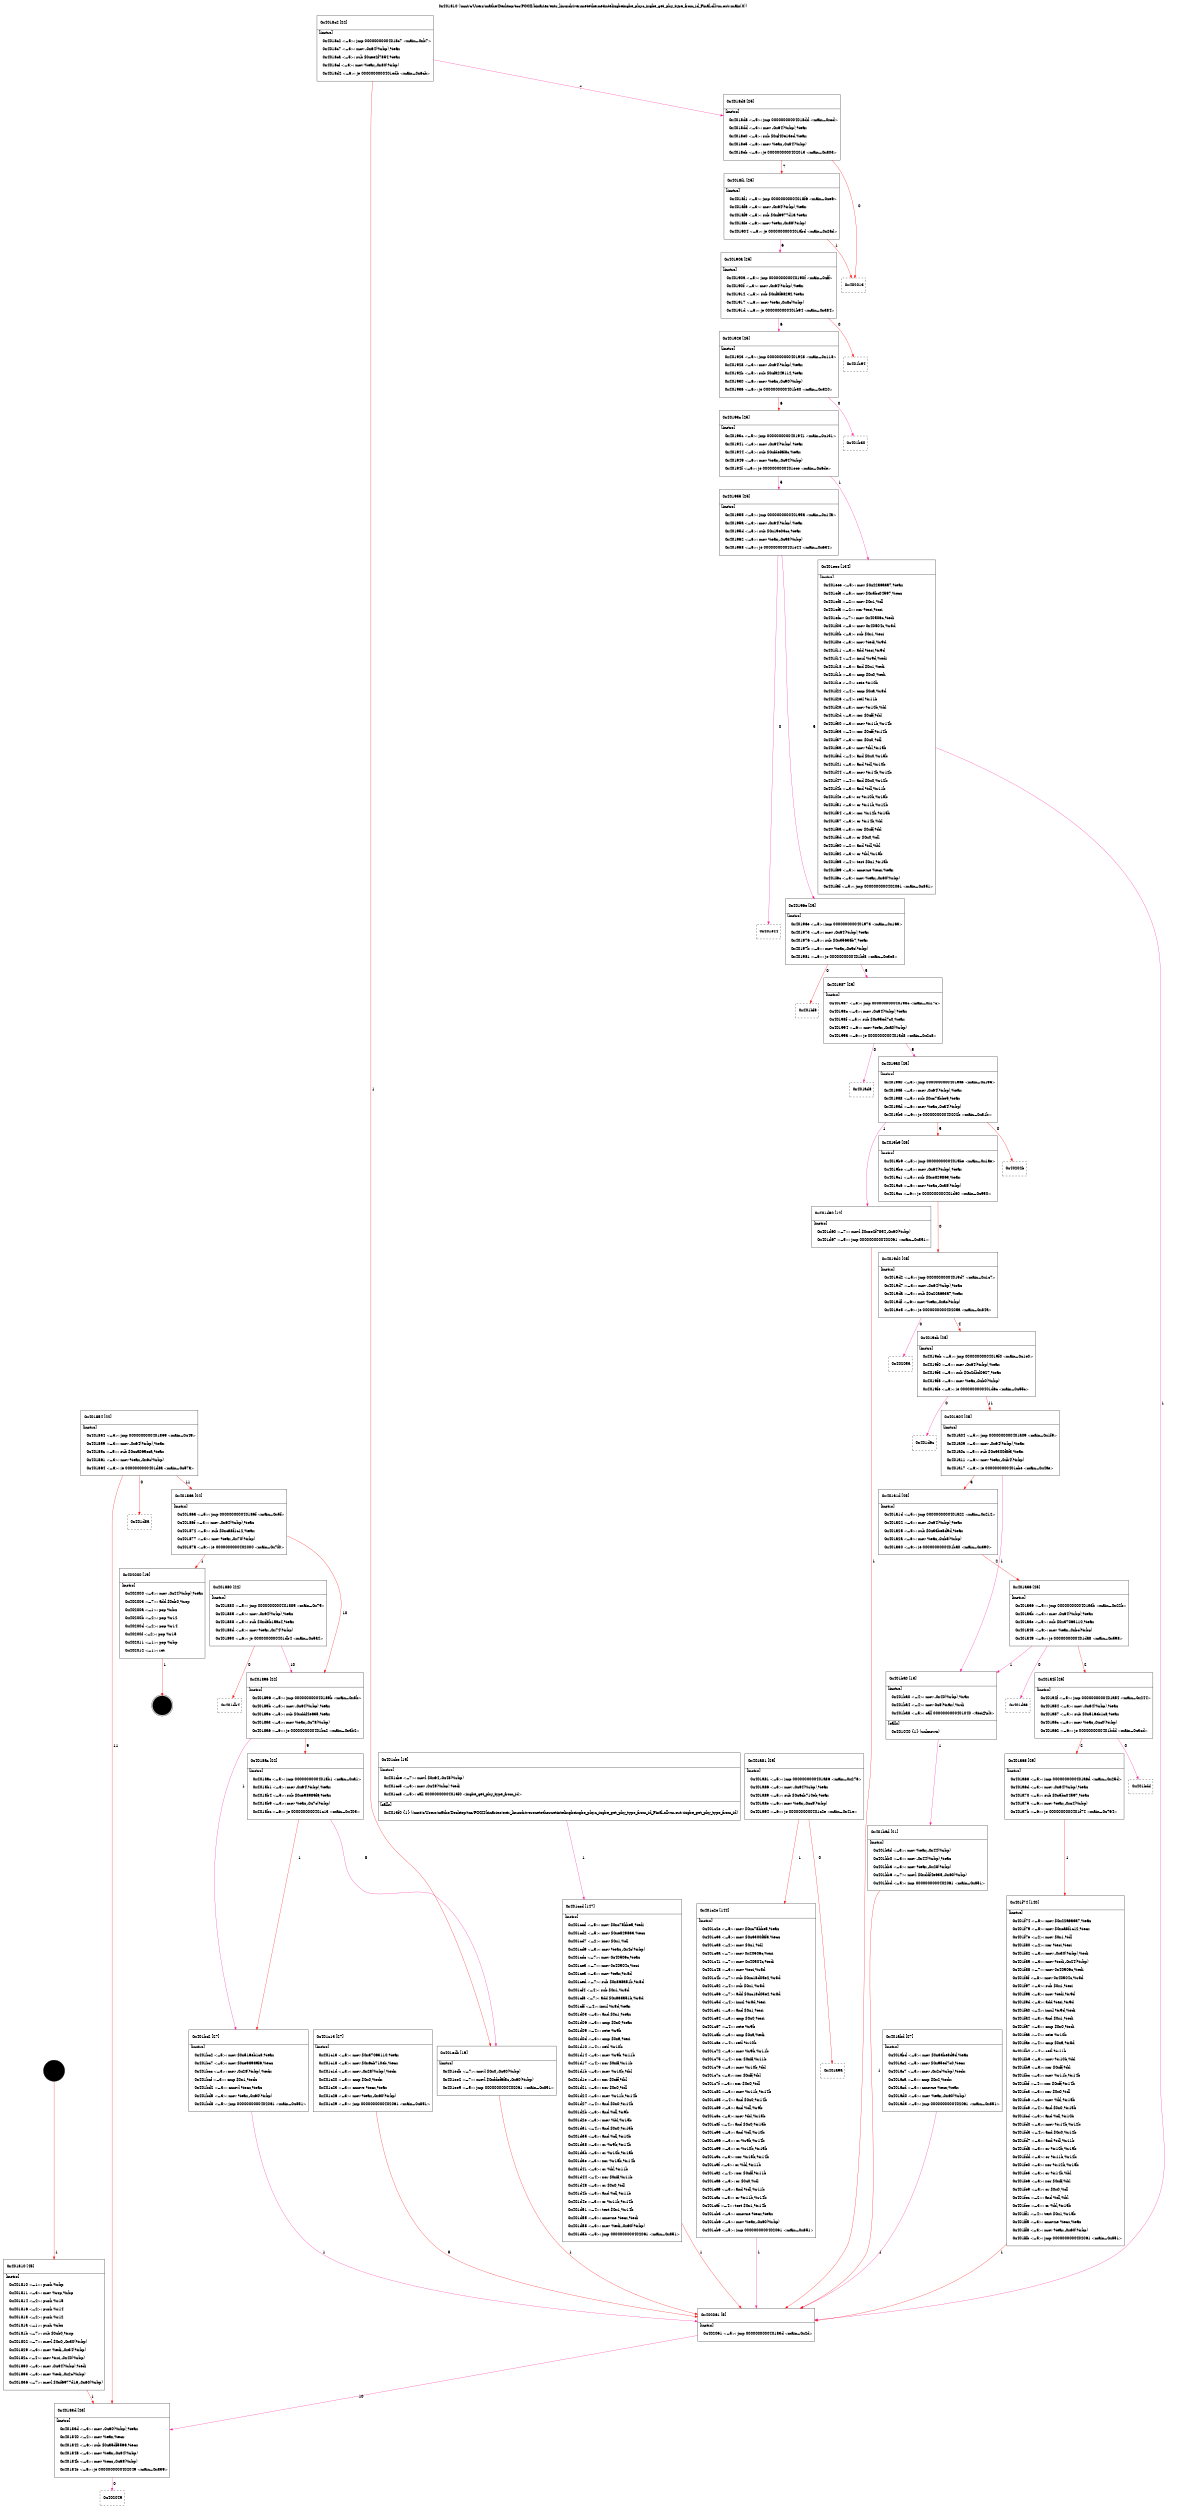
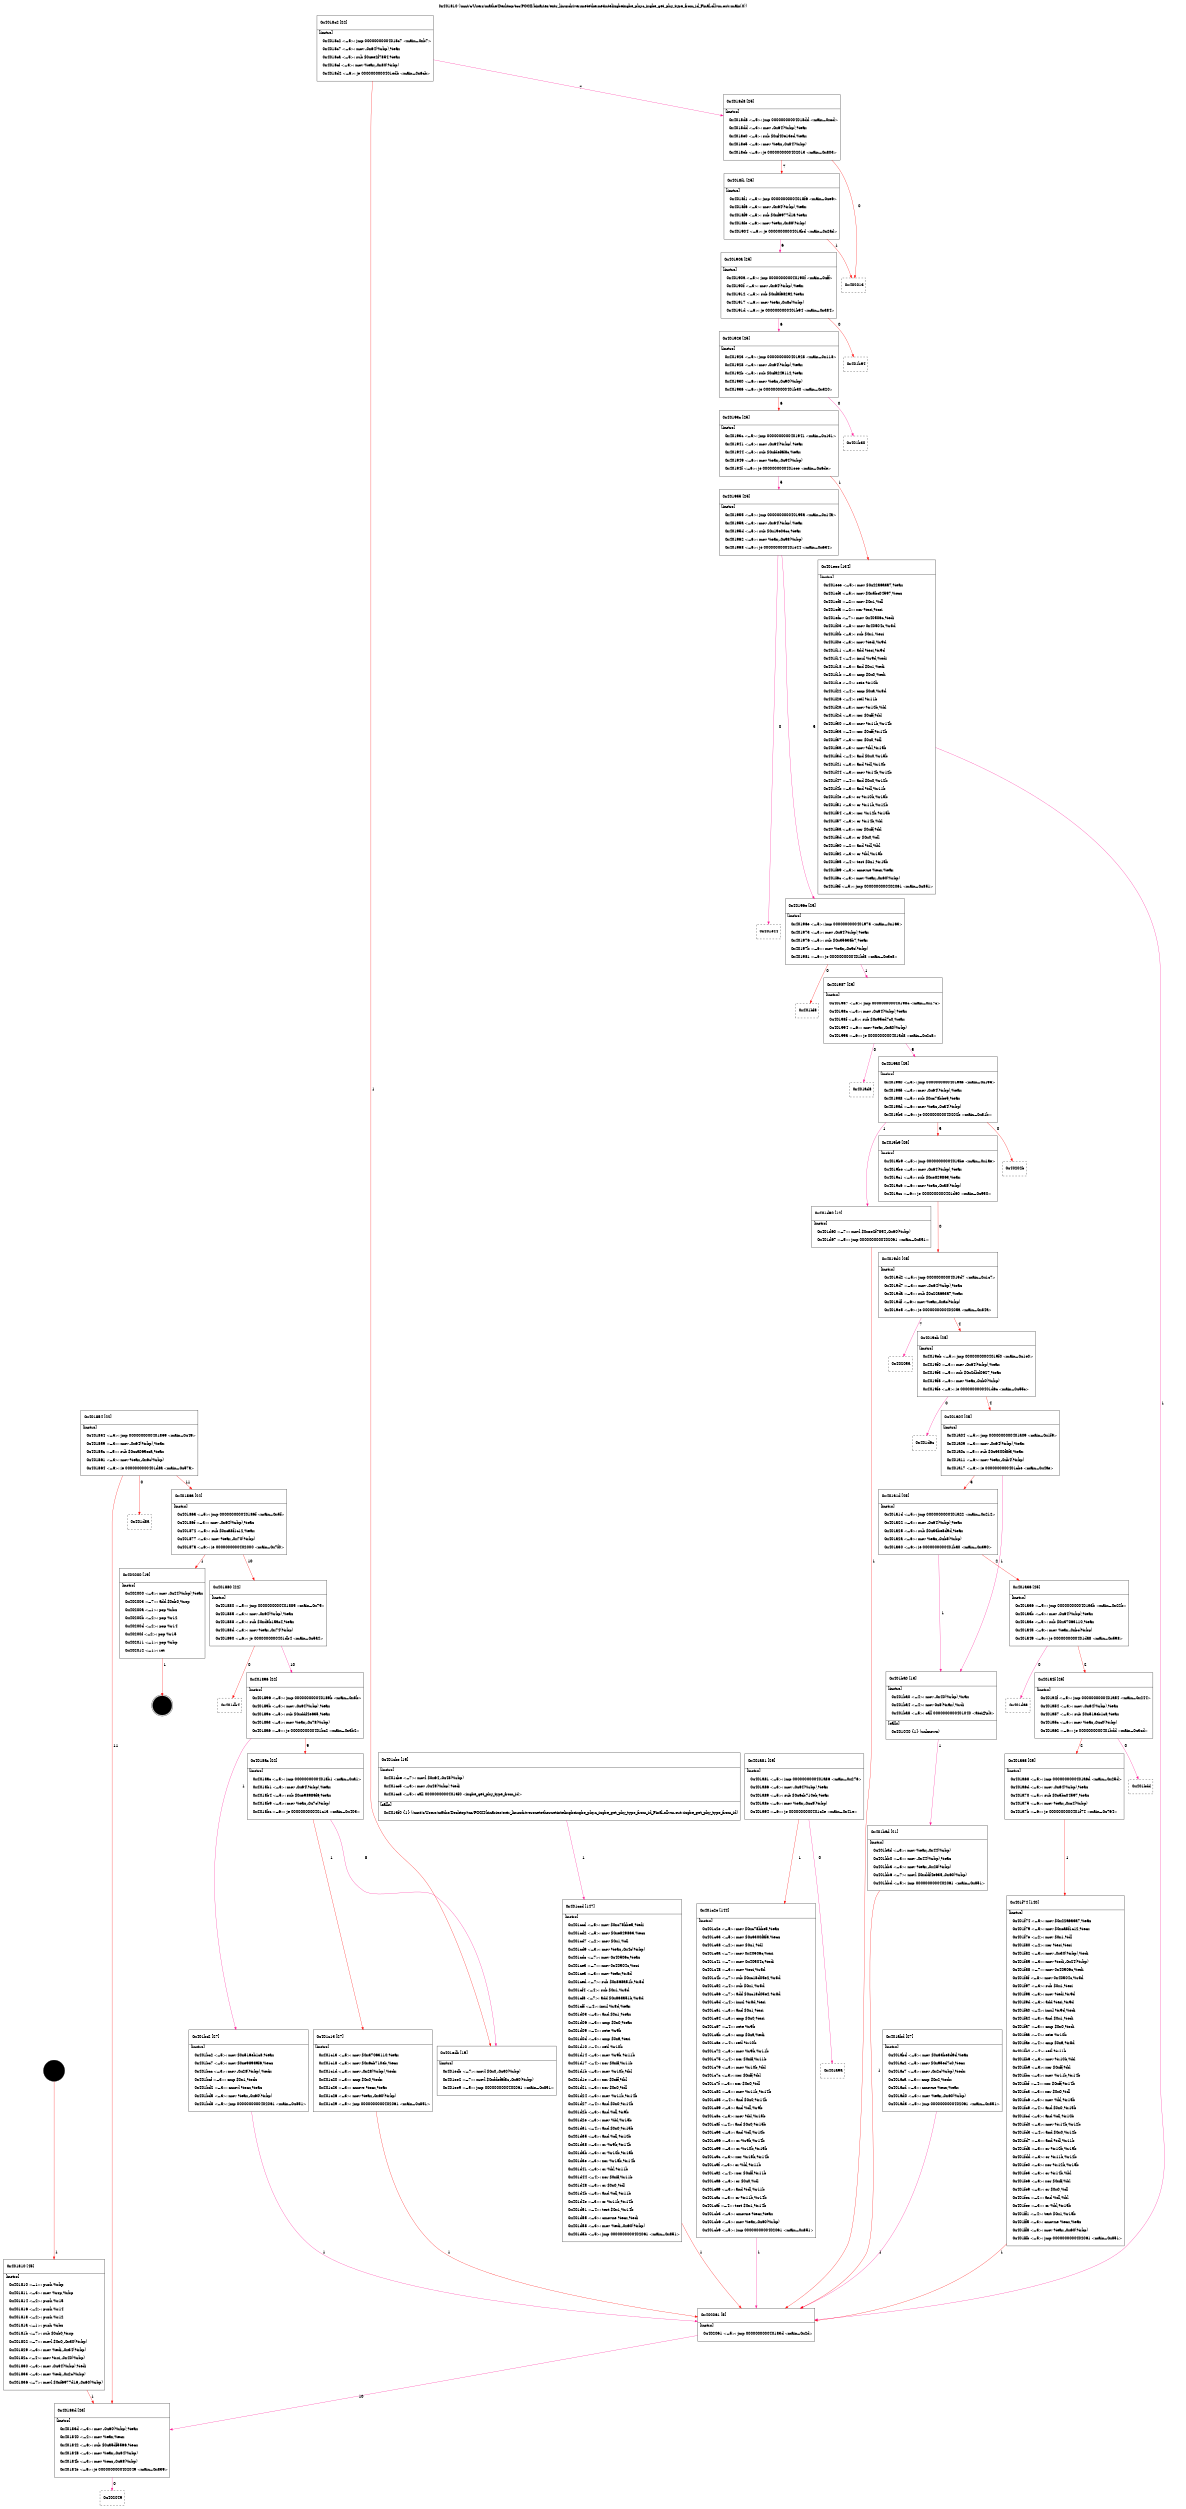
edge "0x40193c [25]" -> "0x401eee [134]": color deeppink -> red
edge "0x40196e [25]" -> "0x401987 [25]": label " 5" -> " 1"
edge "0x4019d2 [25]" -> "0x40205a": label " 0" -> " 7"
edge "0x4019eb [25]" -> "0x401a04 [25]": label " 11" -> " 4"
edge "0x40186a [22]" -> "0x401896 [22]": now "0x40186a [22]" -> "0x401880 [22]"
edge "0x401a36 [25]" -> "0x401ba0 [13]": now "0x401a1d [25]" -> "0x401ba0 [13]"
edge "0x4018ac [22]" -> "0x401bc2 [27]": now "0x4018ac [22]" -> "0x401c13 [27]"
edge "0x401a81 [25]" -> "0x401a9a": color red -> deeppink
edge "0x401edb [19]" -> "0x402061 [5]": removed, label "1"
edge "0x401c13 [27]" -> "0x402061 [5]": label " 8" -> " 1"
